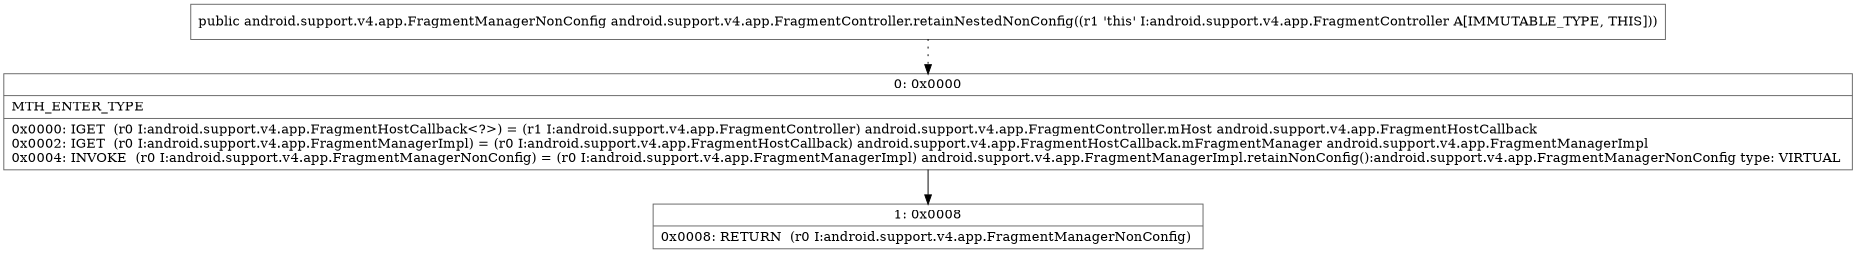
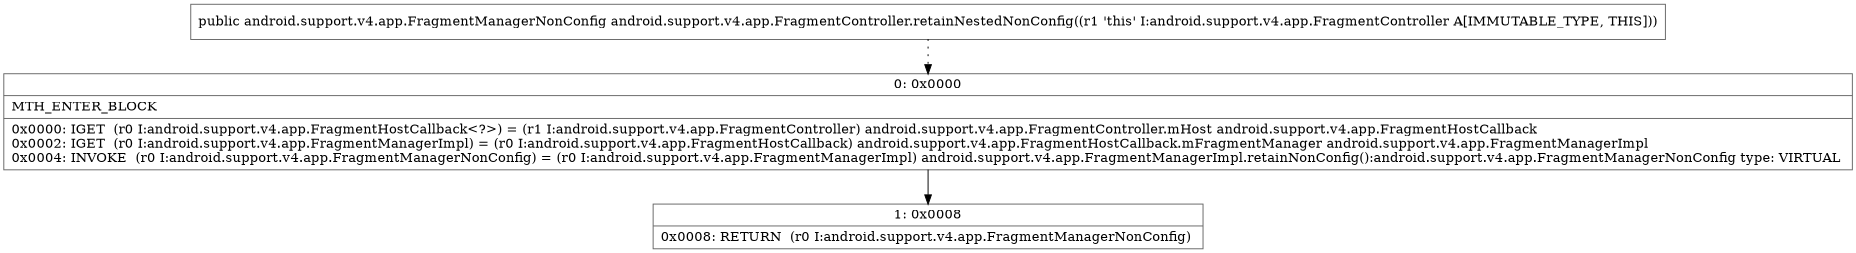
node "0: 0x0000": text "MTH_ENTER_TYPE" -> "MTH_ENTER_BLOCK"
